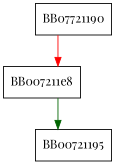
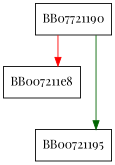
edge "BB007211e8" -> "BB00721195": now "BB07721190" -> "BB00721195"
